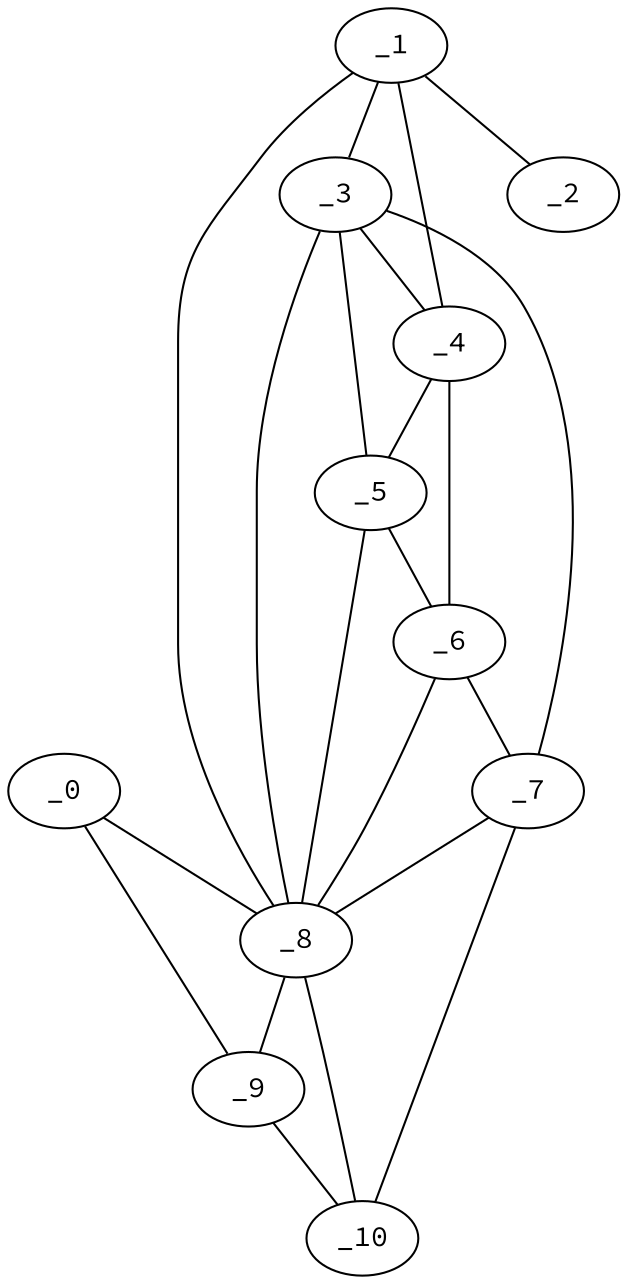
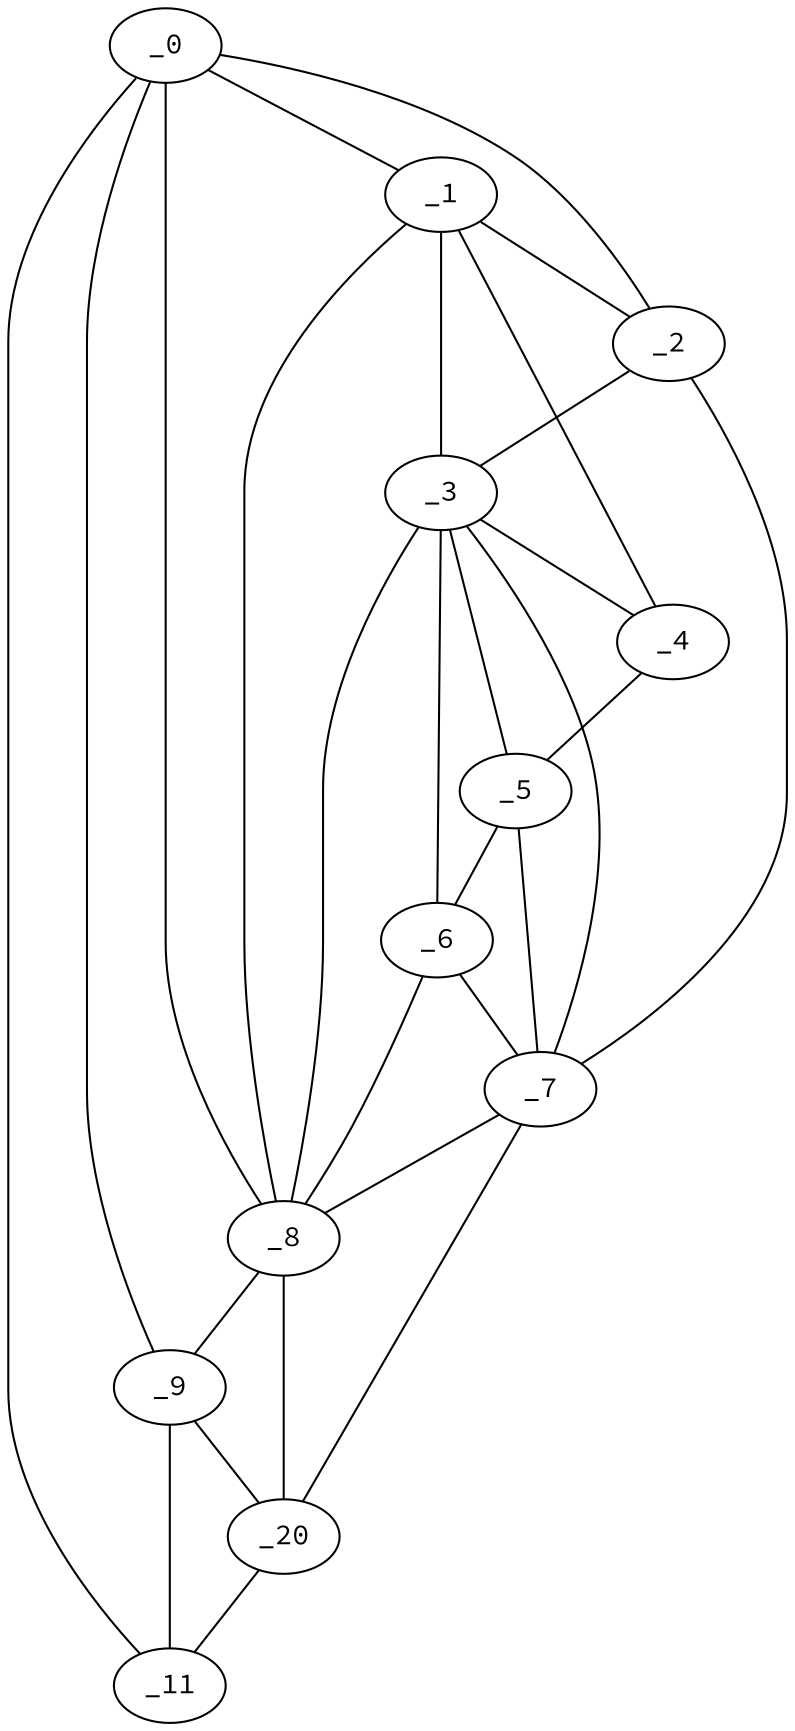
edge "_0" -- "_1": added
edge "_0" -- "_2": added
edge "_2" -- "_3": added
edge "_4" -- "_6": now "_3" -- "_6"
edge "_5" -- "_8": now "_5" -- "_7"
edge "_2" -- "_7": added
node "_10": label "_10" -> "_20"
node "_11": added
